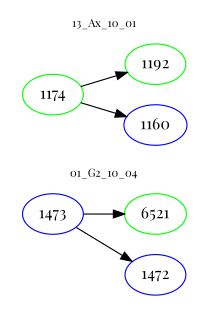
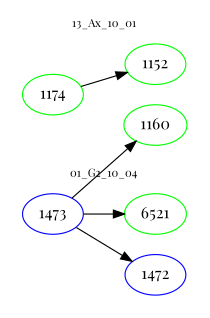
node "1192": label "1192" -> "1152"
edge "1174" -> "1160": now "1473" -> "1160"
node "1160": color blue -> green
